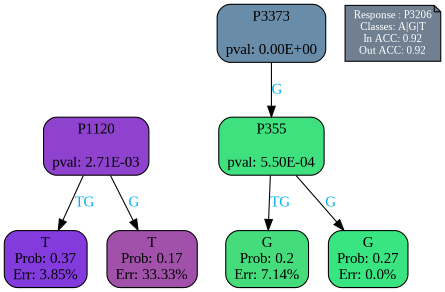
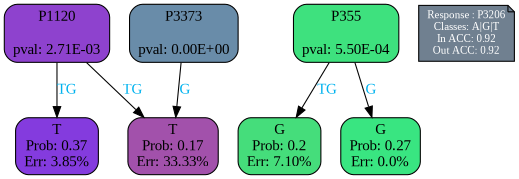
edge "P3373 pval: 0.00E+00" -> "P355 pval: 5.50E-04": now "P3373 pval: 0.00E+00" -> "T Prob: 0.17 Err: 33.33%"
edge "P1120 pval: 2.71E-03" -> "T Prob: 0.17 Err: 33.33%": label "G" -> "TG"
node "G Prob: 0.2 Err: 7.14%": label "G Prob: 0.2 Err: 7.14%" -> "G Prob: 0.2 Err: 7.10%"
